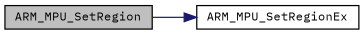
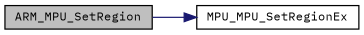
node "ARM_MPU_SetRegionEx": label "ARM_MPU_SetRegionEx" -> "MPU_MPU_SetRegionEx"
